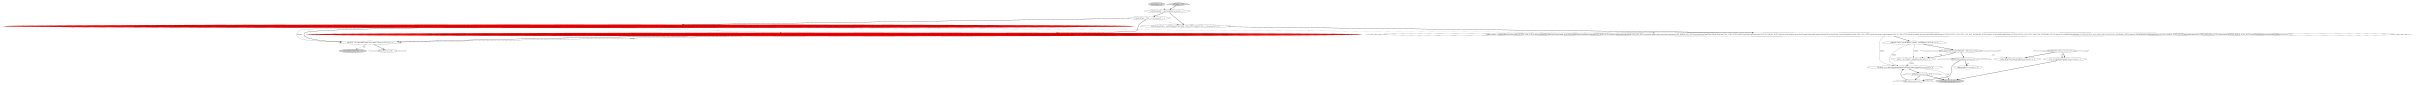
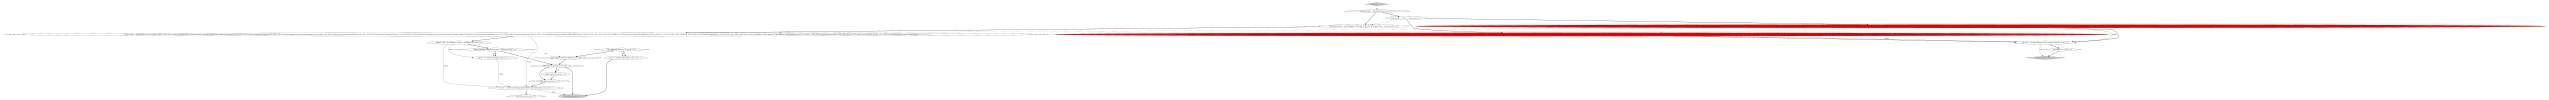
node "startNode['0', '1', '0']": shape ellipse -> diamond
node "startNode['1', '0', '0']": removed
node "final Path tempDir = createTempDir()@@@3@@@['1', '1', '1']": shape ellipse -> diamond
node "return node@@@8@@@['1', '1', '0']": shape ellipse -> diamond
edge "node.start()@@@7@@@['1', '1', '0']" -> "return node@@@8@@@['1', '1', '0']": added
node "plugins.add(getTestTransportPlugin())@@@9@@@['0', '0', '1']": shape ellipse -> diamond
edge "plugins.add(getTestTransportPlugin())@@@9@@@['0', '0', '1']" -> "addMockHttpTransport()@@@11@@@['0', '0', '1']": added
edge "node.start()@@@17@@@['0', '0', '1']" -> "plugins.add()@@@14@@@['0', '0', '1']": now "plugins.add()@@@12@@@['0', '0', '1']" -> "plugins.add()@@@14@@@['0', '0', '1']"
edge "node.start()@@@17@@@['0', '0', '1']" -> "return node@@@22@@@['0', '0', '1']": now "addMockHttpTransport()@@@11@@@['0', '0', '1']" -> "return node@@@22@@@['0', '0', '1']"
